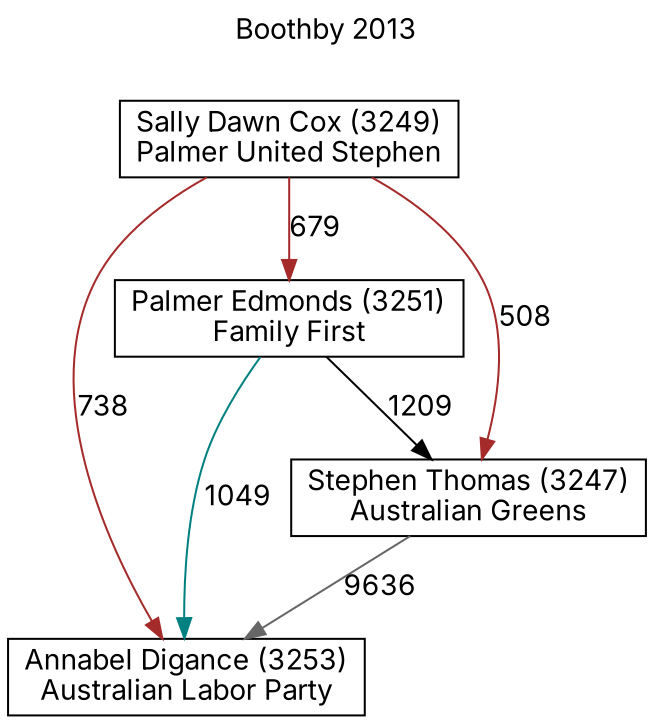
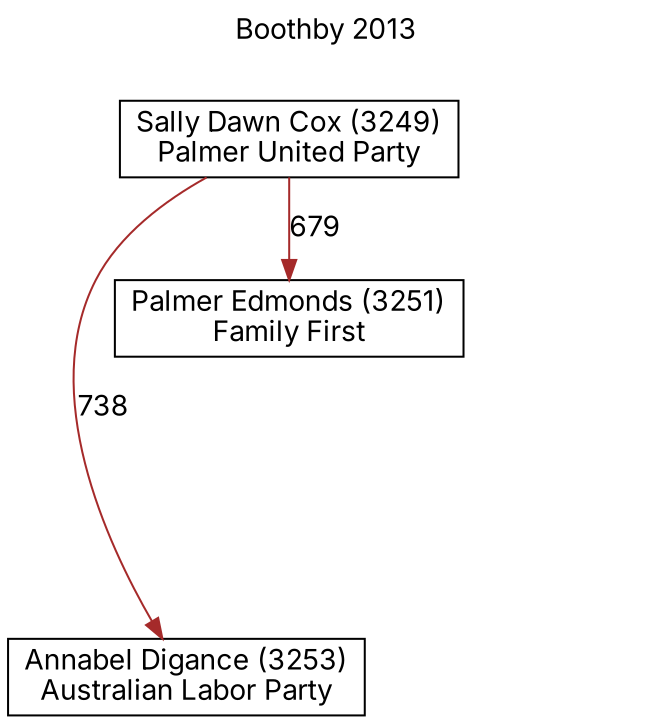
node "Sally Dawn Cox (3249) Palmer United Stephen": label "Sally Dawn Cox (3249) Palmer United Stephen" -> "Sally Dawn Cox (3249) Palmer United Party"
edge "Palmer Edmonds (3251) Family First" -> "Annabel Digance (3253) Australian Labor Party": removed, label "1049"
node "Stephen Thomas (3247) Australian Greens": removed
